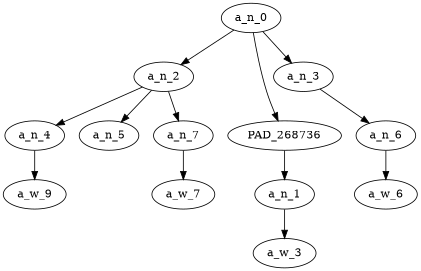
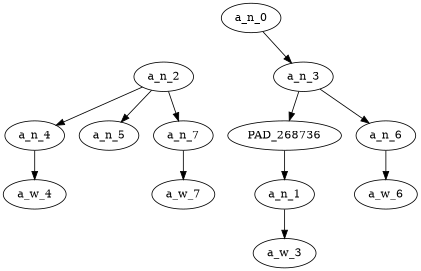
edge "a_n_0" -> "a_n_2": removed
edge "a_n_0" -> "PAD_268736": now "a_n_3" -> "PAD_268736"
node "a_w_9": label "a_w_9" -> "a_w_4"
